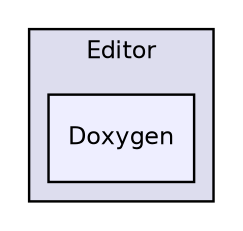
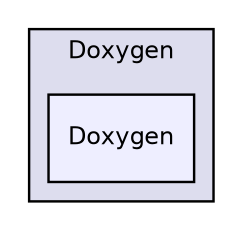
cluster "Editor": label "Editor" -> "Doxygen"
